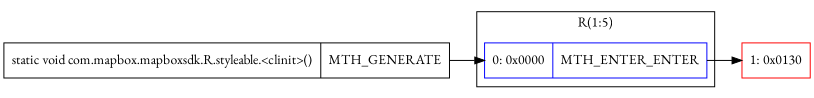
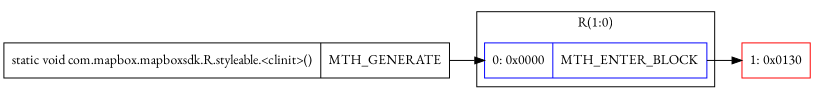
cluster "R(1:5)": label "R(1:5)" -> "R(1:0)"
node "0: 0x0000": text "MTH_ENTER_ENTER" -> "MTH_ENTER_BLOCK"
